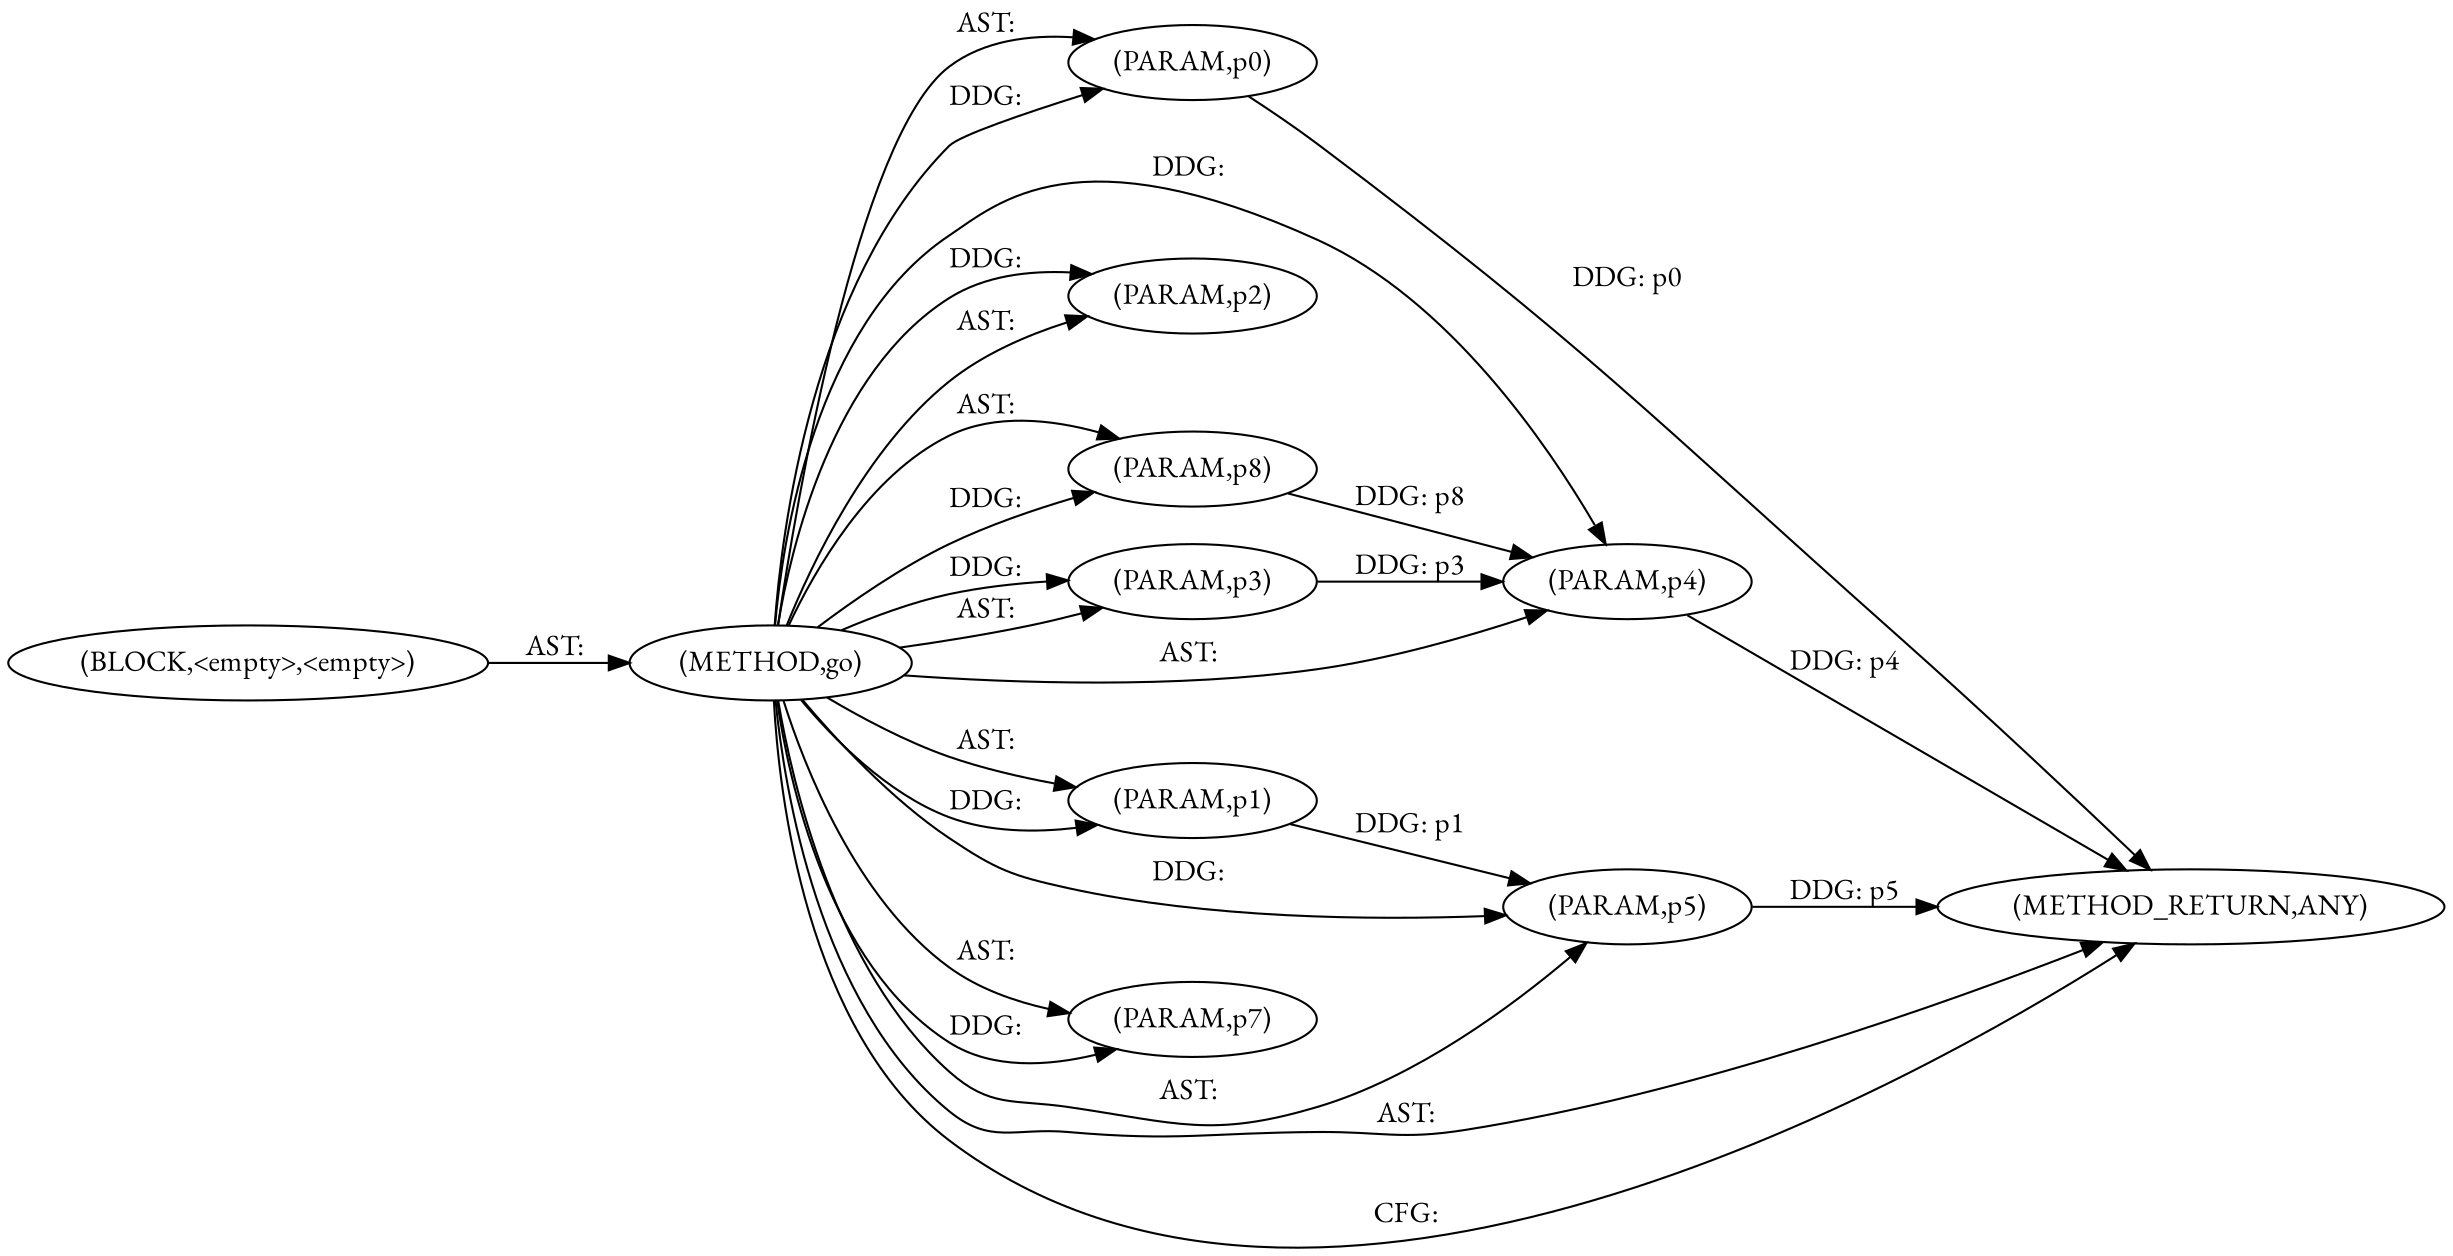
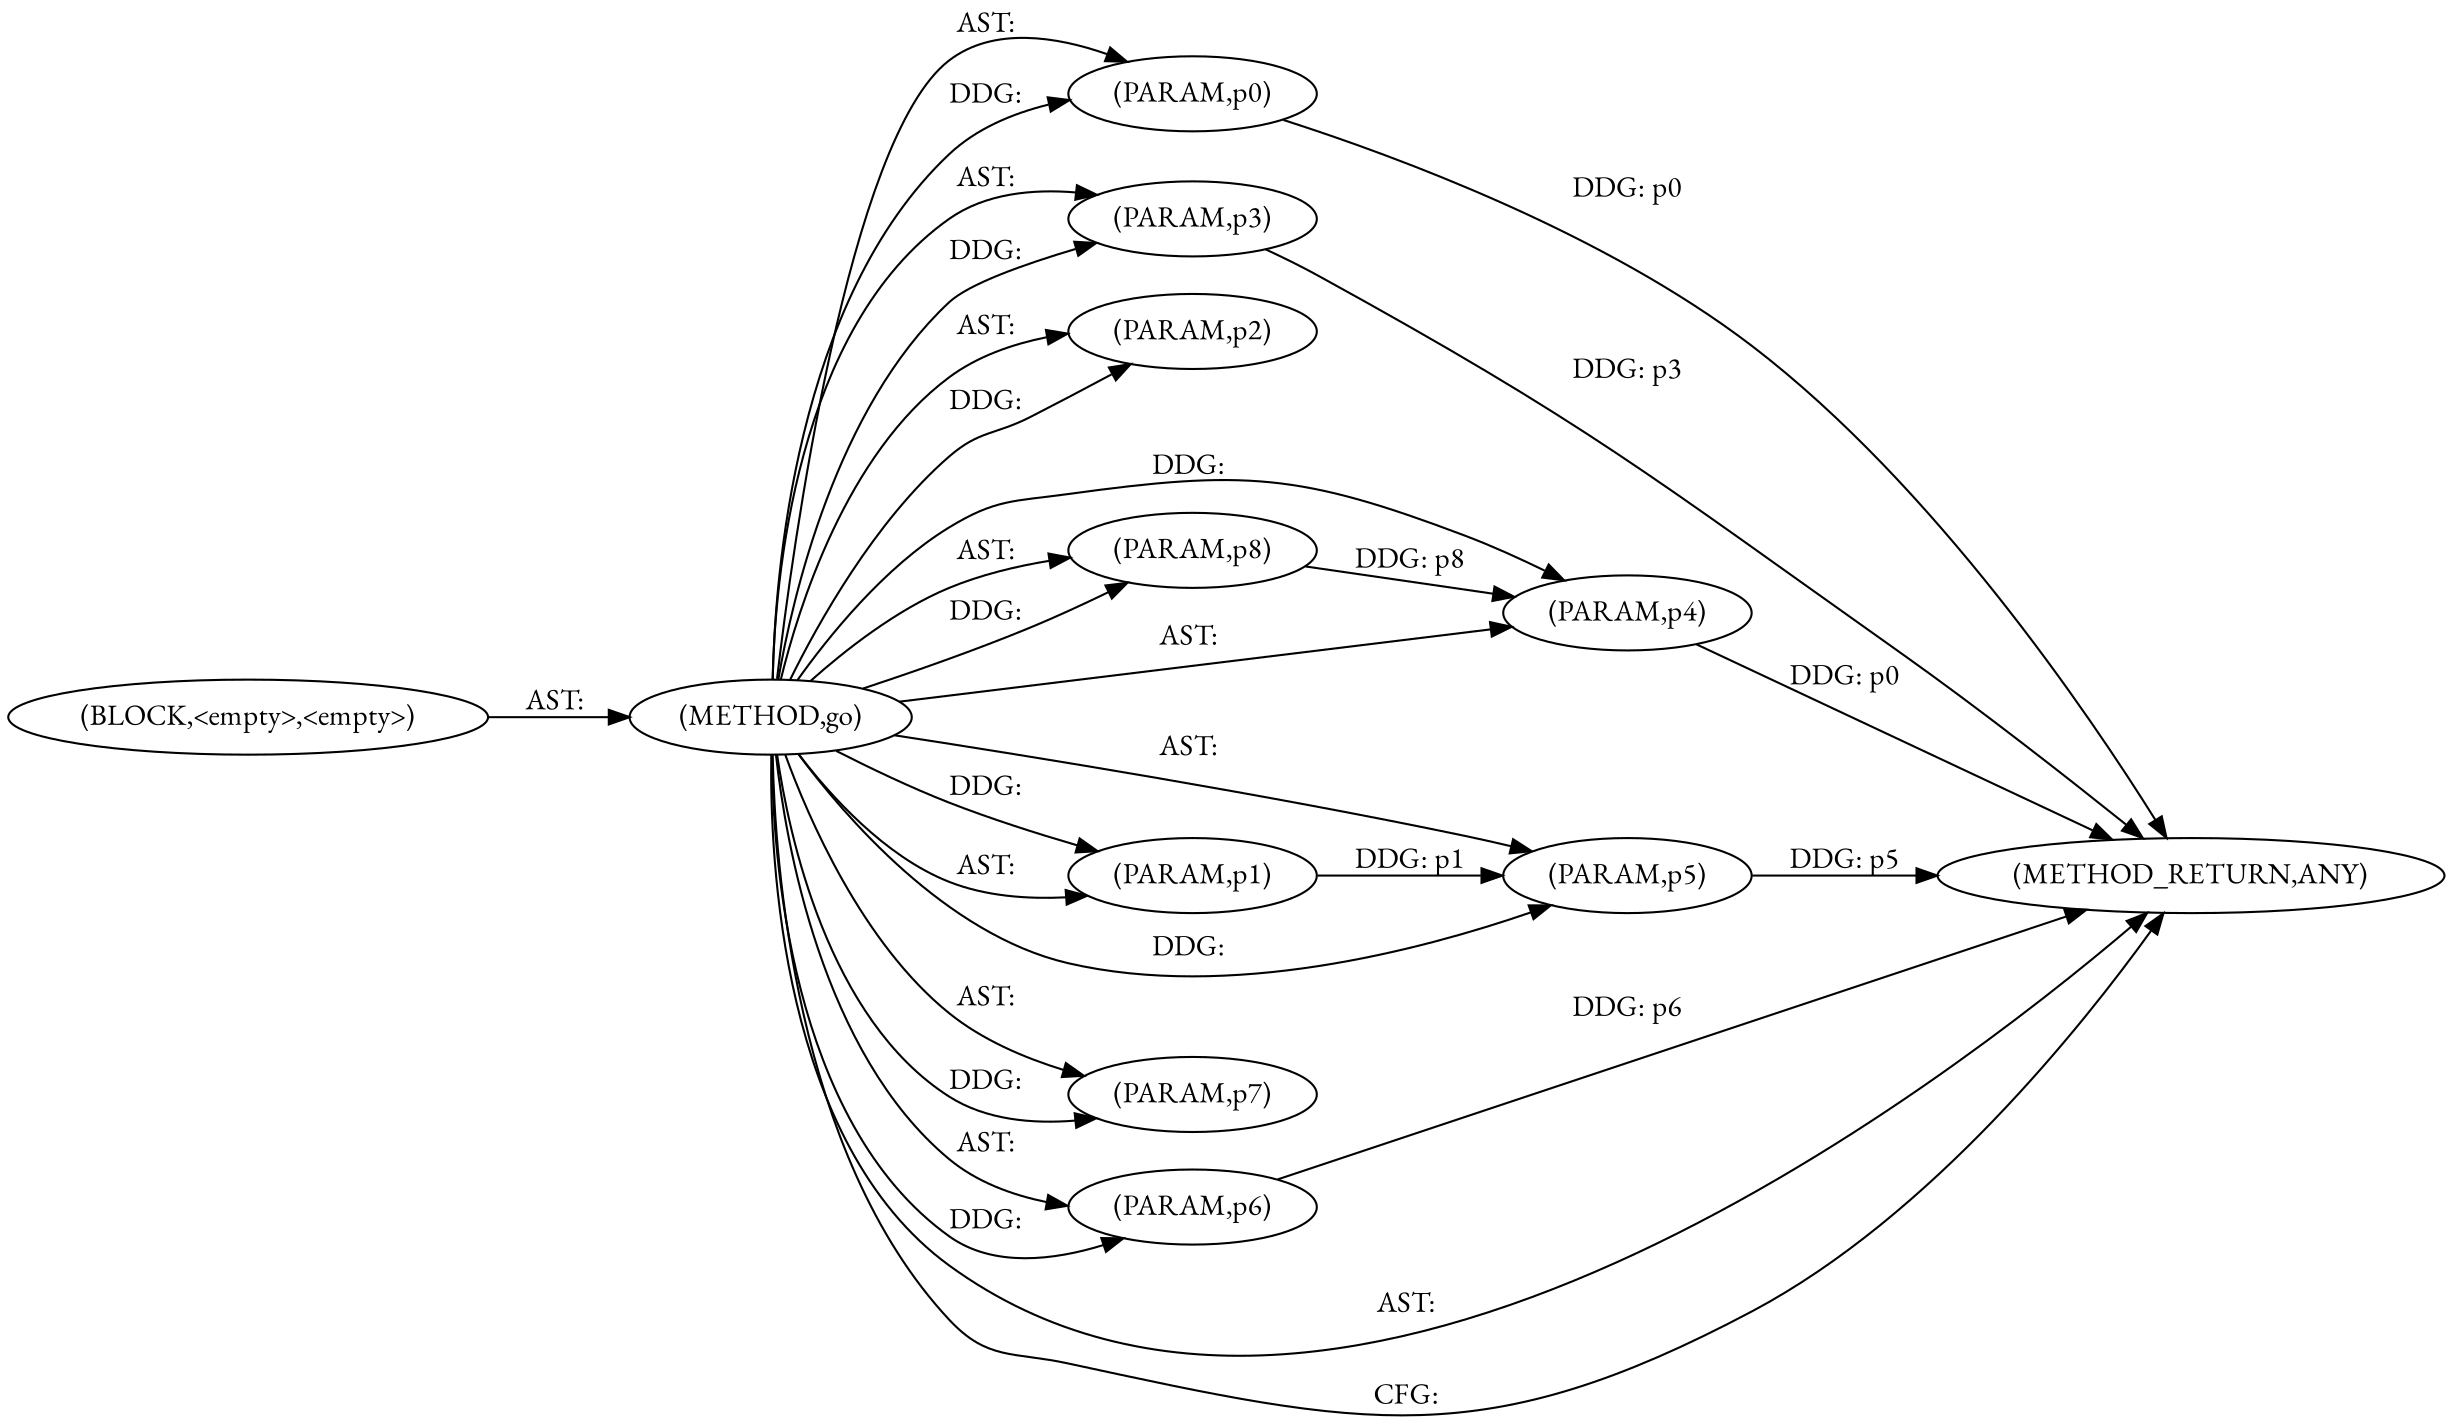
edge "(PARAM,p3)" -> "(PARAM,p4)": now "(PARAM,p3)" -> "(METHOD_RETURN,ANY)"
edge "(PARAM,p4)" -> "(METHOD_RETURN,ANY)": label "DDG: p4" -> "DDG: p0"
node "(PARAM,p6)": added
